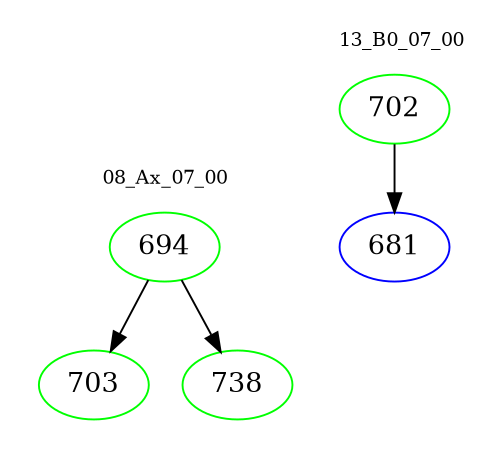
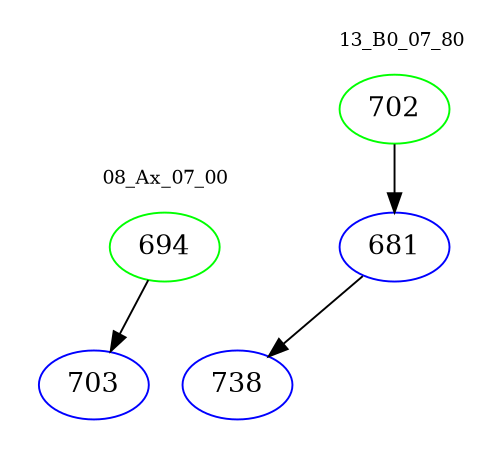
cluster "13_B0_07_00": label "13_B0_07_00" -> "13_B0_07_80"
edge "694" -> "738": now "681" -> "738"
node "703": color green -> blue
node "738": color green -> blue
